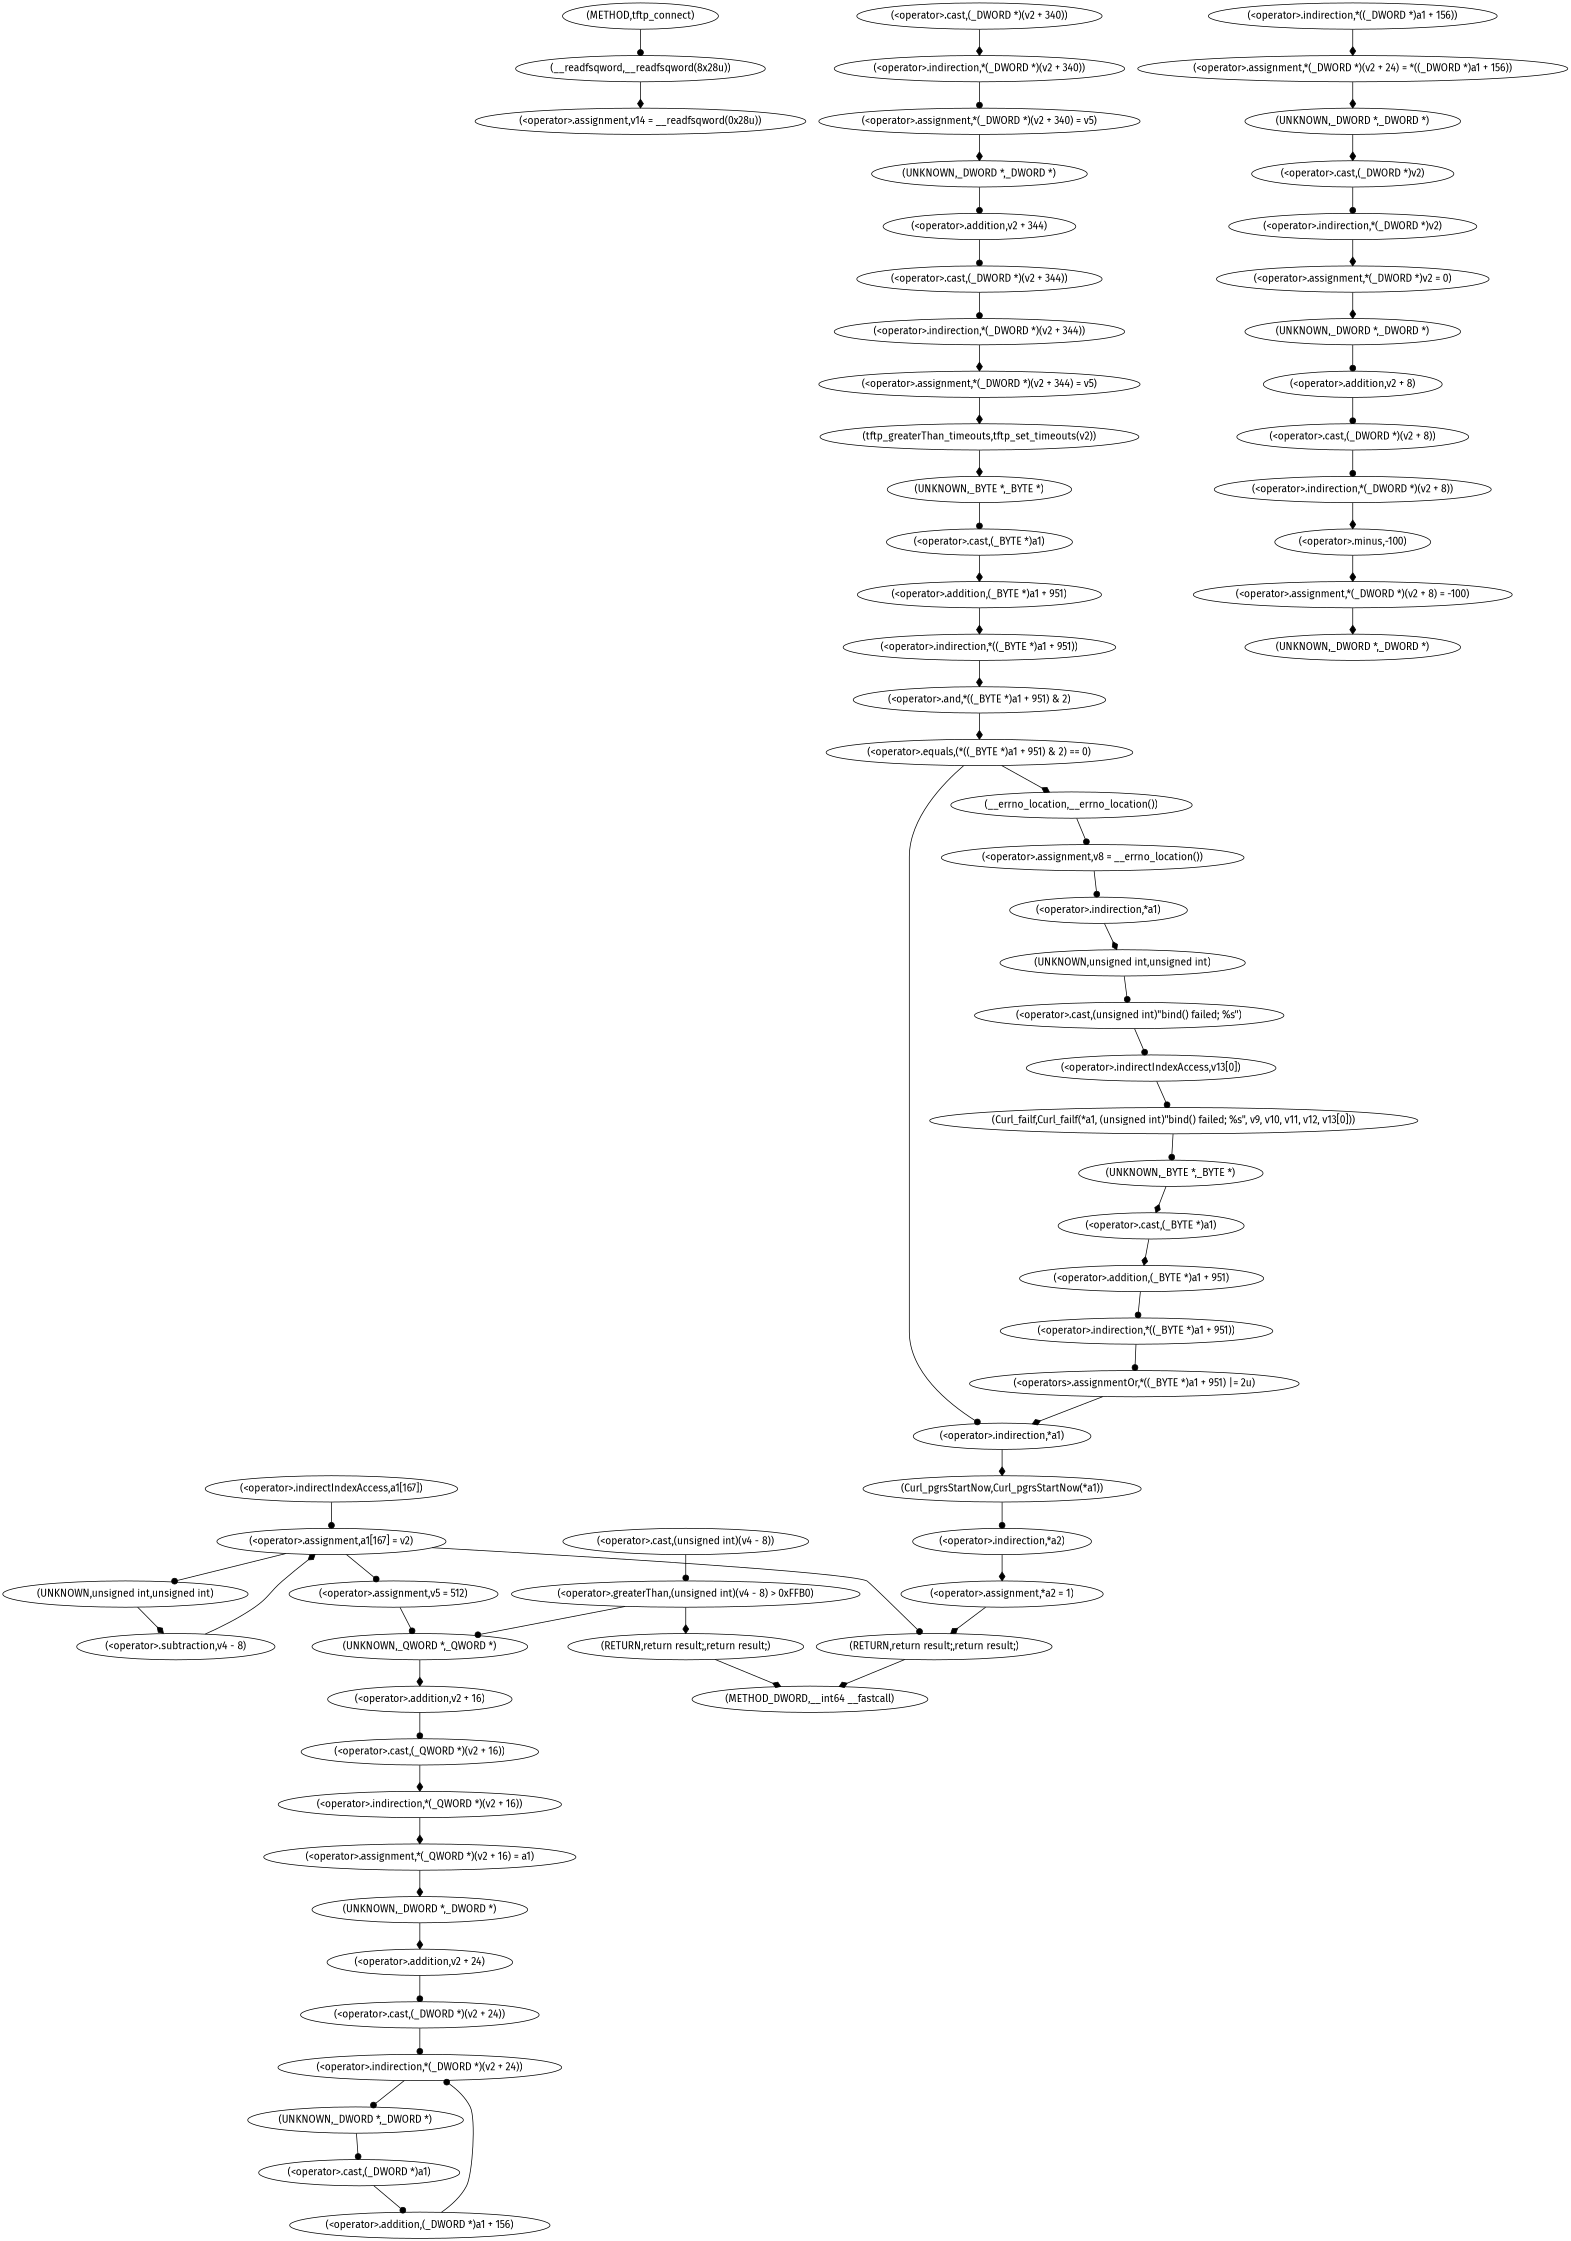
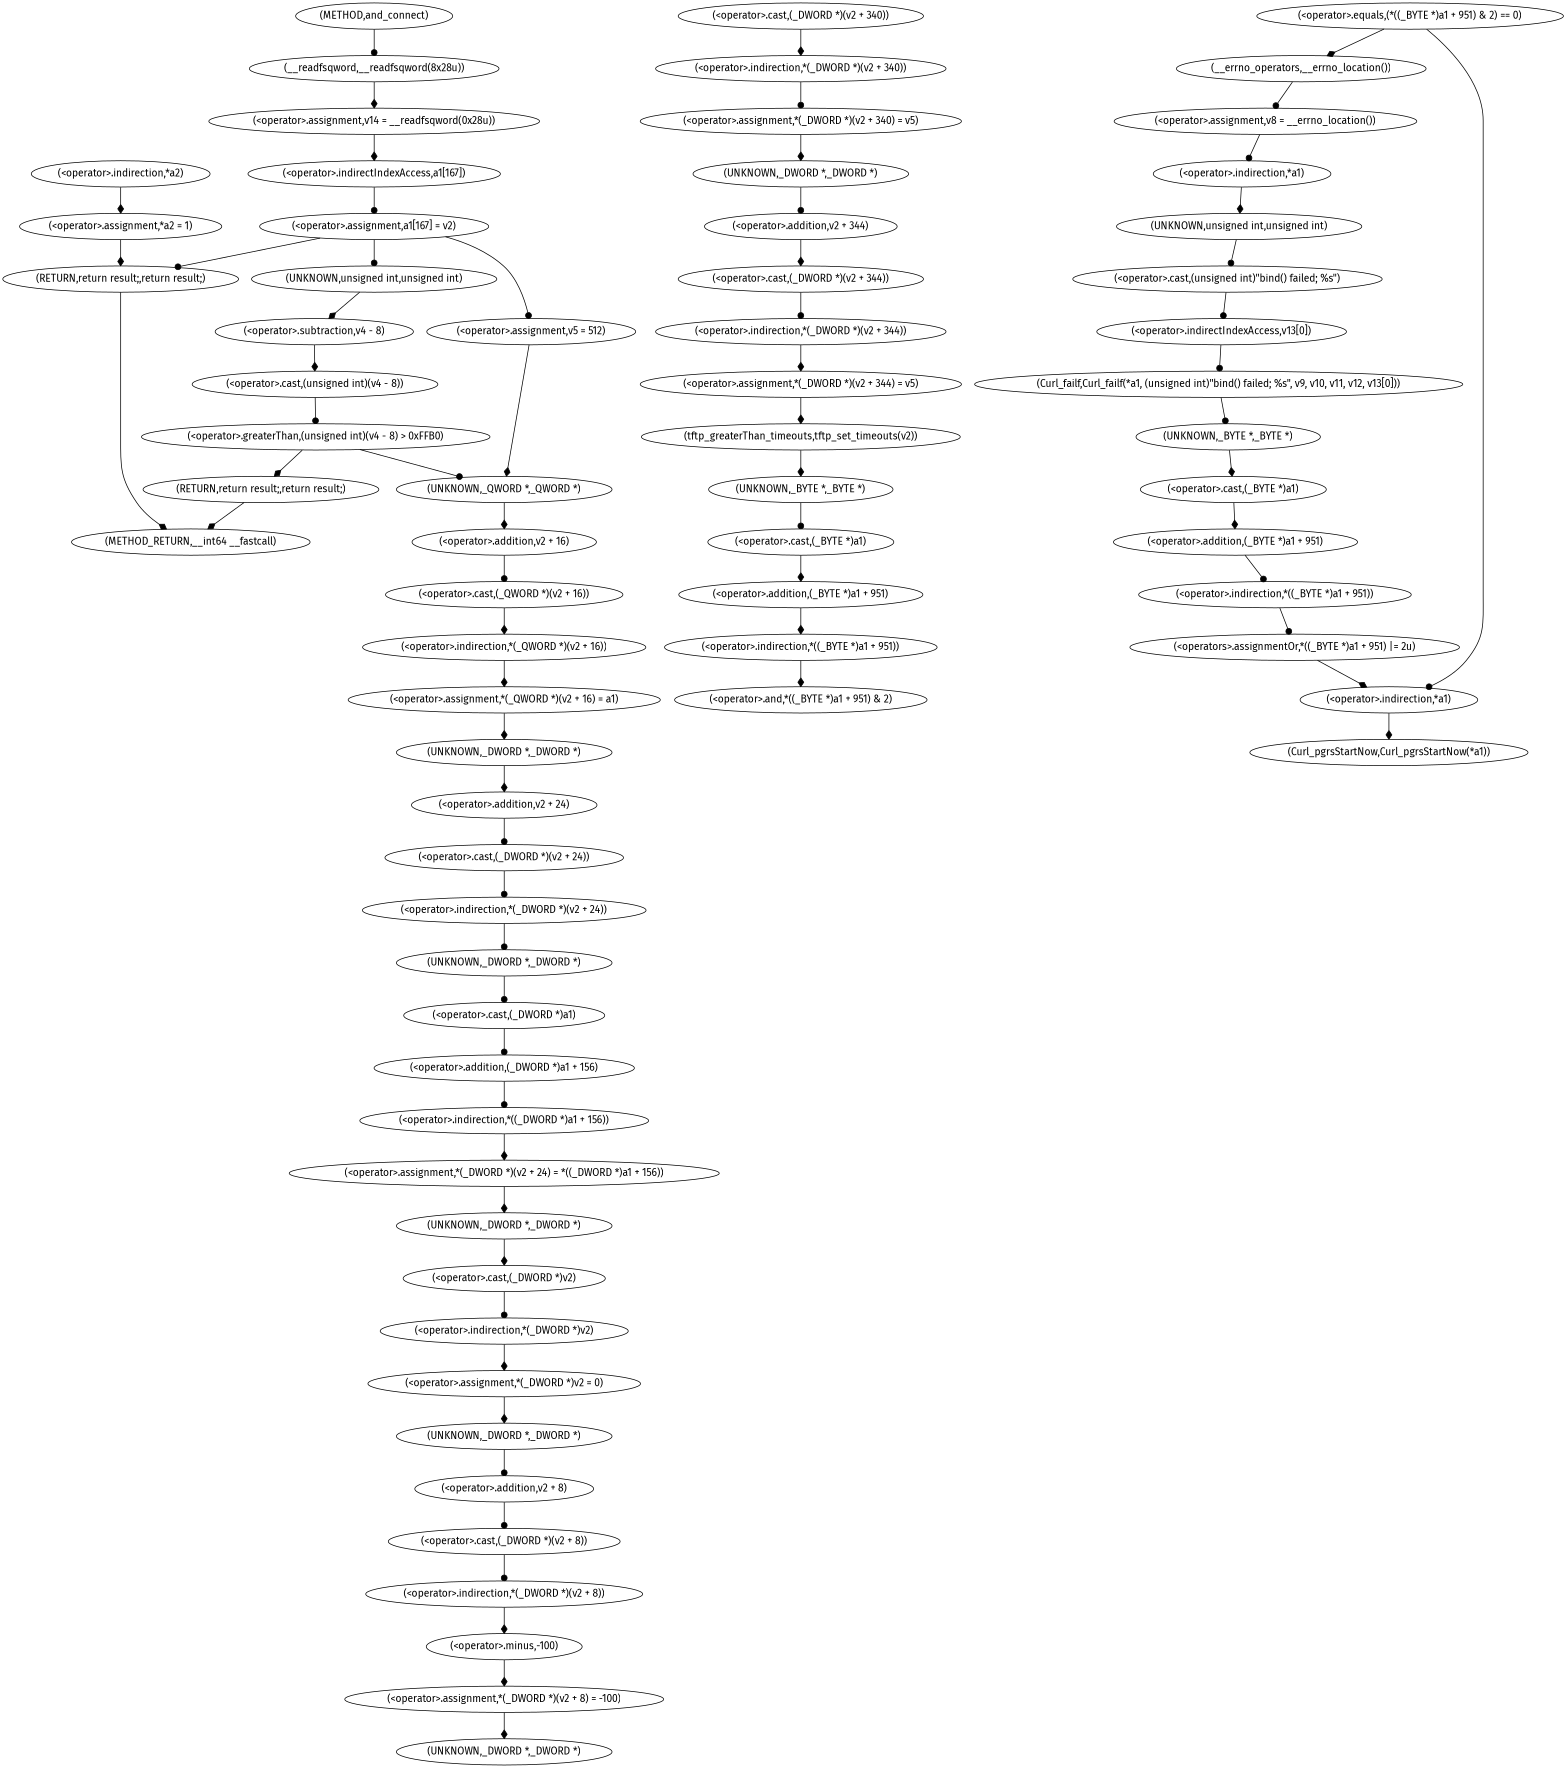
node "(METHOD,tftp_connect)": label "(METHOD,tftp_connect)" -> "(METHOD,and_connect)"
edge "(<operator>.assignment,v14 = __readfsqword(0x28u))" -> "(<operator>.indirectIndexAccess,a1[167])": added
edge "(<operator>.addition,v2 + 344)" -> "(<operator>.cast,(_DWORD *)(v2 + 344))": arrowhead dot -> diamond
edge "(<operator>.and,*((_BYTE *)a1 + 951) & 2)" -> "(<operator>.equals,(*((_BYTE *)a1 + 951) & 2) == 0)": removed
node "(__errno_location,__errno_location())": label "(__errno_location,__errno_location())" -> "(__errno_operators,__errno_location())"
edge "(Curl_pgrsStartNow,Curl_pgrsStartNow(*a1))" -> "(<operator>.indirection,*a2)": removed
edge "(<operator>.subtraction,v4 - 8)" -> "(<operator>.assignment,a1[167] = v2)": now "(<operator>.subtraction,v4 - 8)" -> "(<operator>.cast,(unsigned int)(v4 - 8))"
edge "(<operator>.assignment,v5 = 512)" -> "(UNKNOWN,_QWORD *,_QWORD *)": arrowhead dot -> diamond
node "(METHOD_DWORD,__int64 __fastcall)": label "(METHOD_DWORD,__int64 __fastcall)" -> "(METHOD_RETURN,__int64 __fastcall)"
edge "(<operator>.addition,(_DWORD *)a1 + 156)" -> "(<operator>.indirection,*(_DWORD *)(v2 + 24))": now "(<operator>.addition,(_DWORD *)a1 + 156)" -> "(<operator>.indirection,*((_DWORD *)a1 + 156))"
